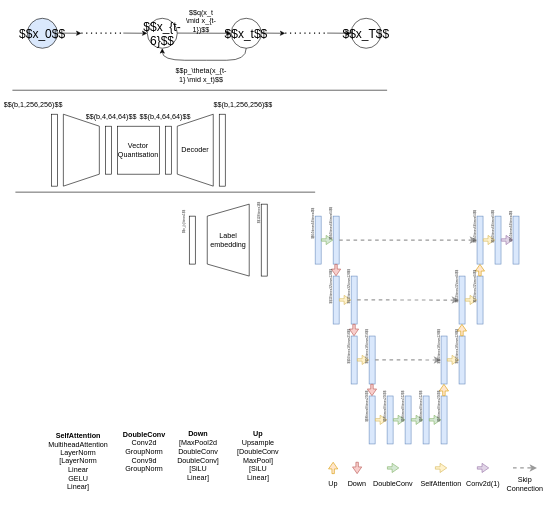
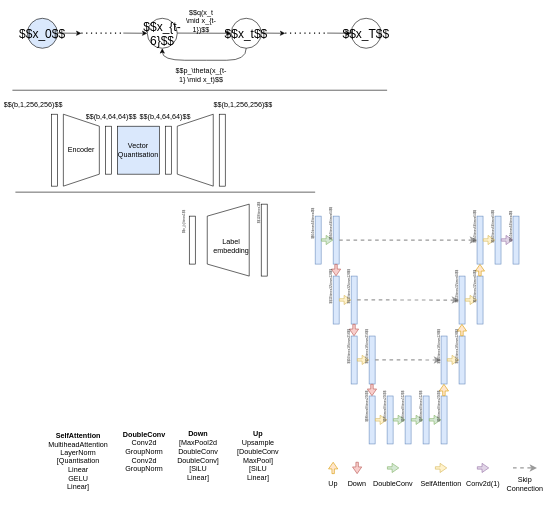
node "Encoder": added
node "Vector Quantisation": fillcolor #ffffff -> #dae8fc
node "Decoder": removed
node "Label embedding": moved (228, 240) -> (231, 246)
node "DoubleConv Conv2d GroupNorm Conv9d GroupNorm": label "DoubleConv Conv2d GroupNorm Conv9d GroupNorm" -> "DoubleConv Conv2d GroupNorm Conv2d GroupNorm"
node "SelfAttention MultiheadAttention LayerNorm [LayerNorm Linear GELU Linear]": label "SelfAttention MultiheadAttention LayerNorm [LayerNorm Linear GELU Linear]" -> "SelfAttention MultiheadAttention LayerNorm [Quantisation Linear GELU Linear]"
